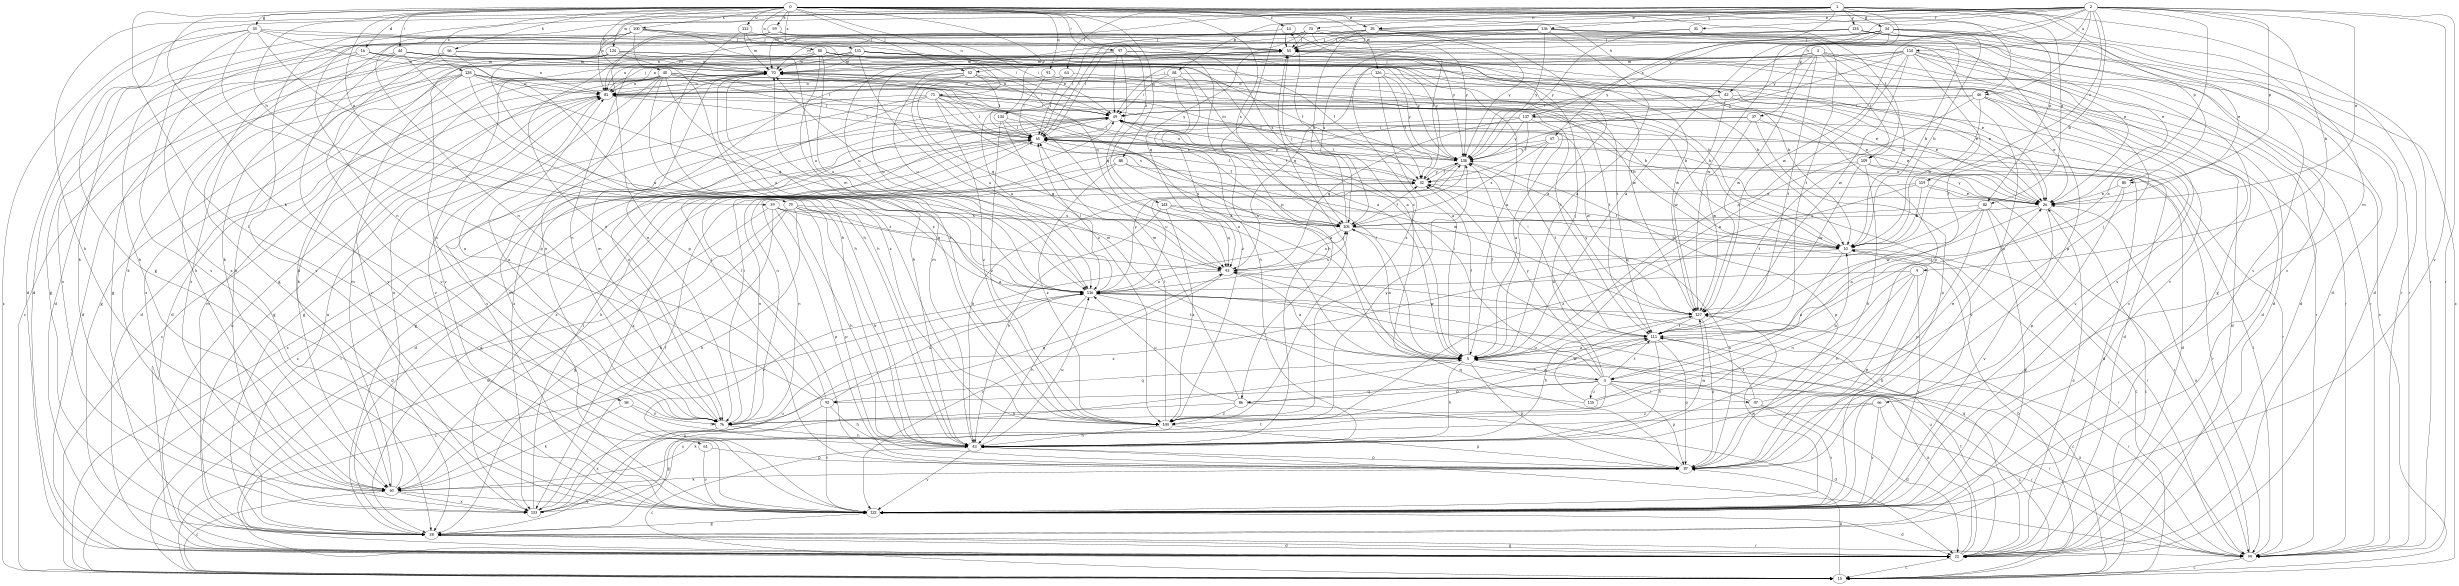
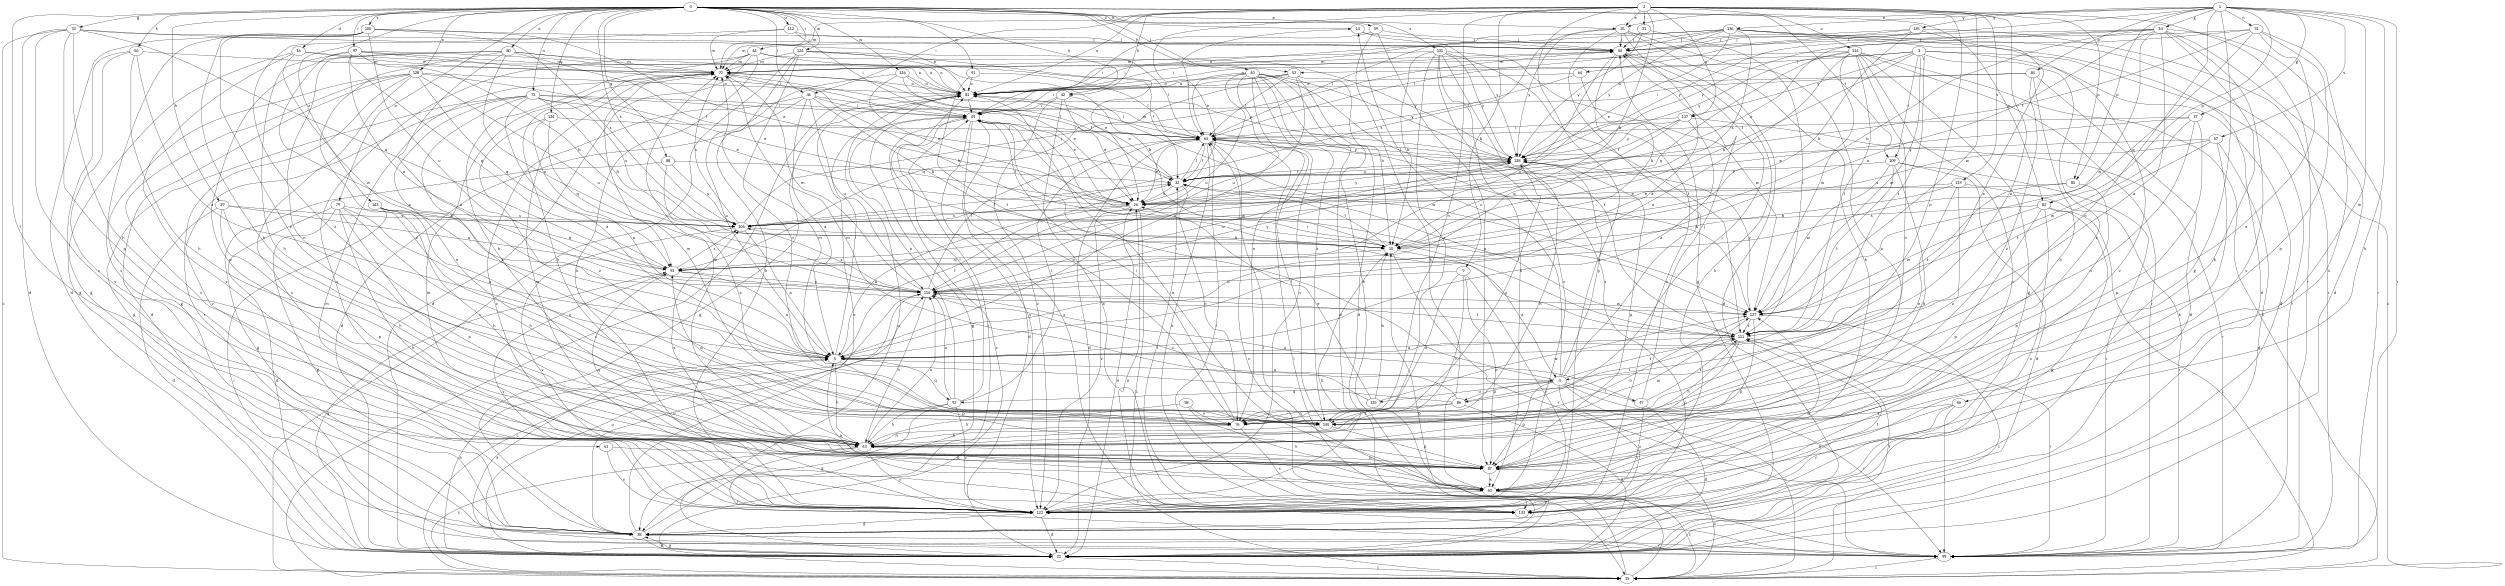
edge "0" -> "58": removed, label "k"
edge "97" -> "81": added, label "o"
edge "39" -> "60": removed, label "k"
